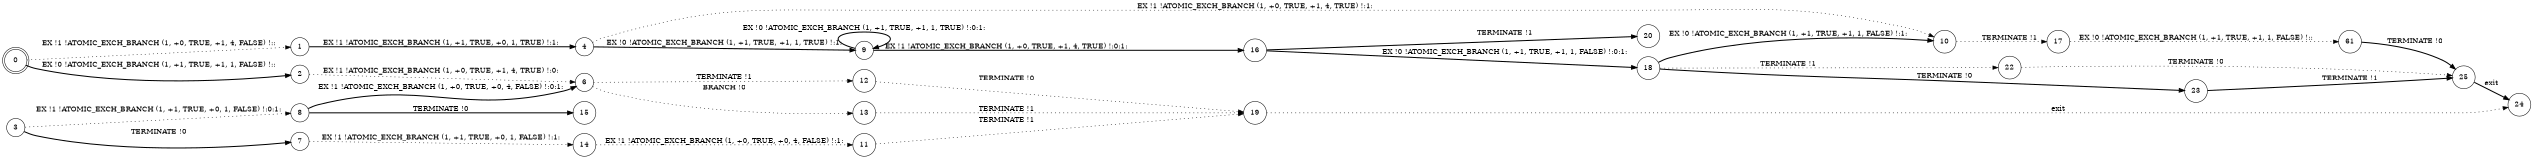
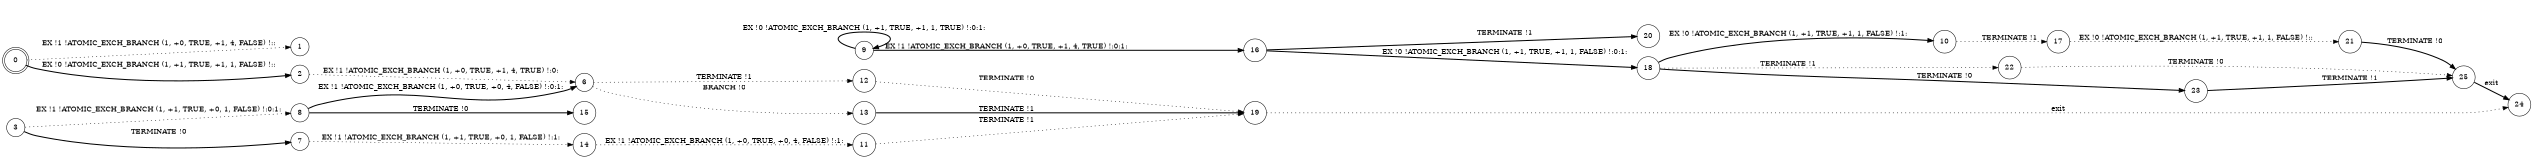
node "61": label "61" -> "21"
node "4": removed
edge "13" -> "19": style dotted -> bold
